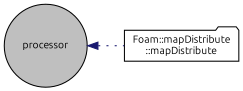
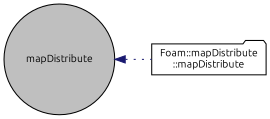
node "processor": label "processor" -> "mapDistribute"
